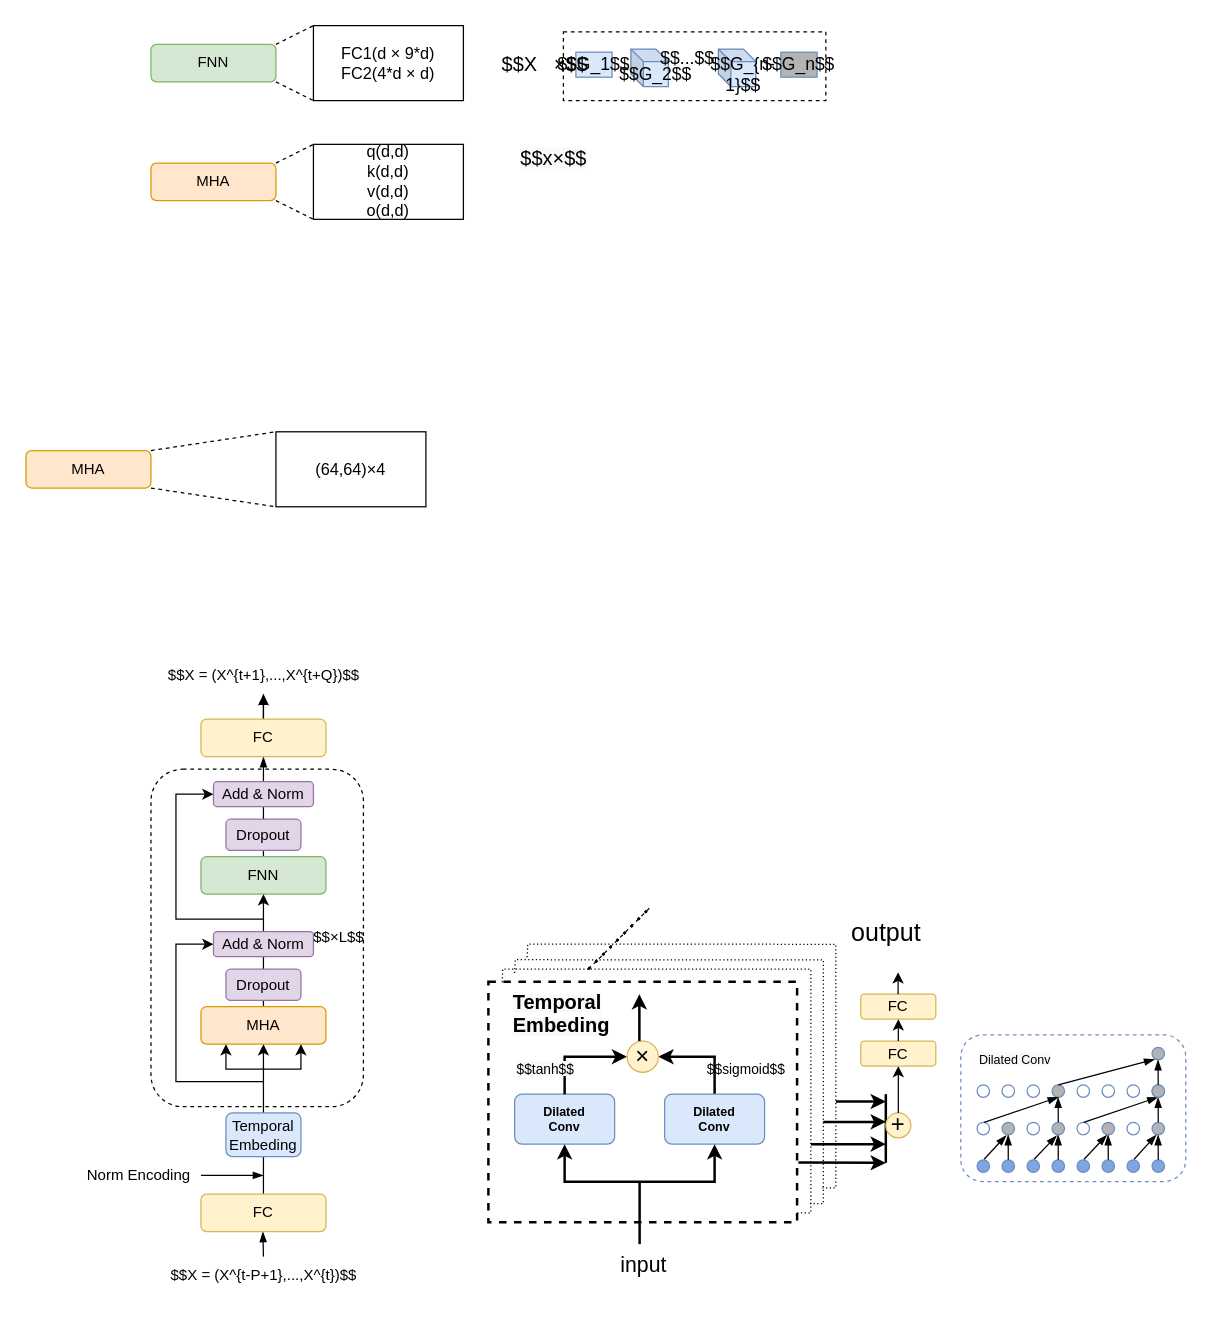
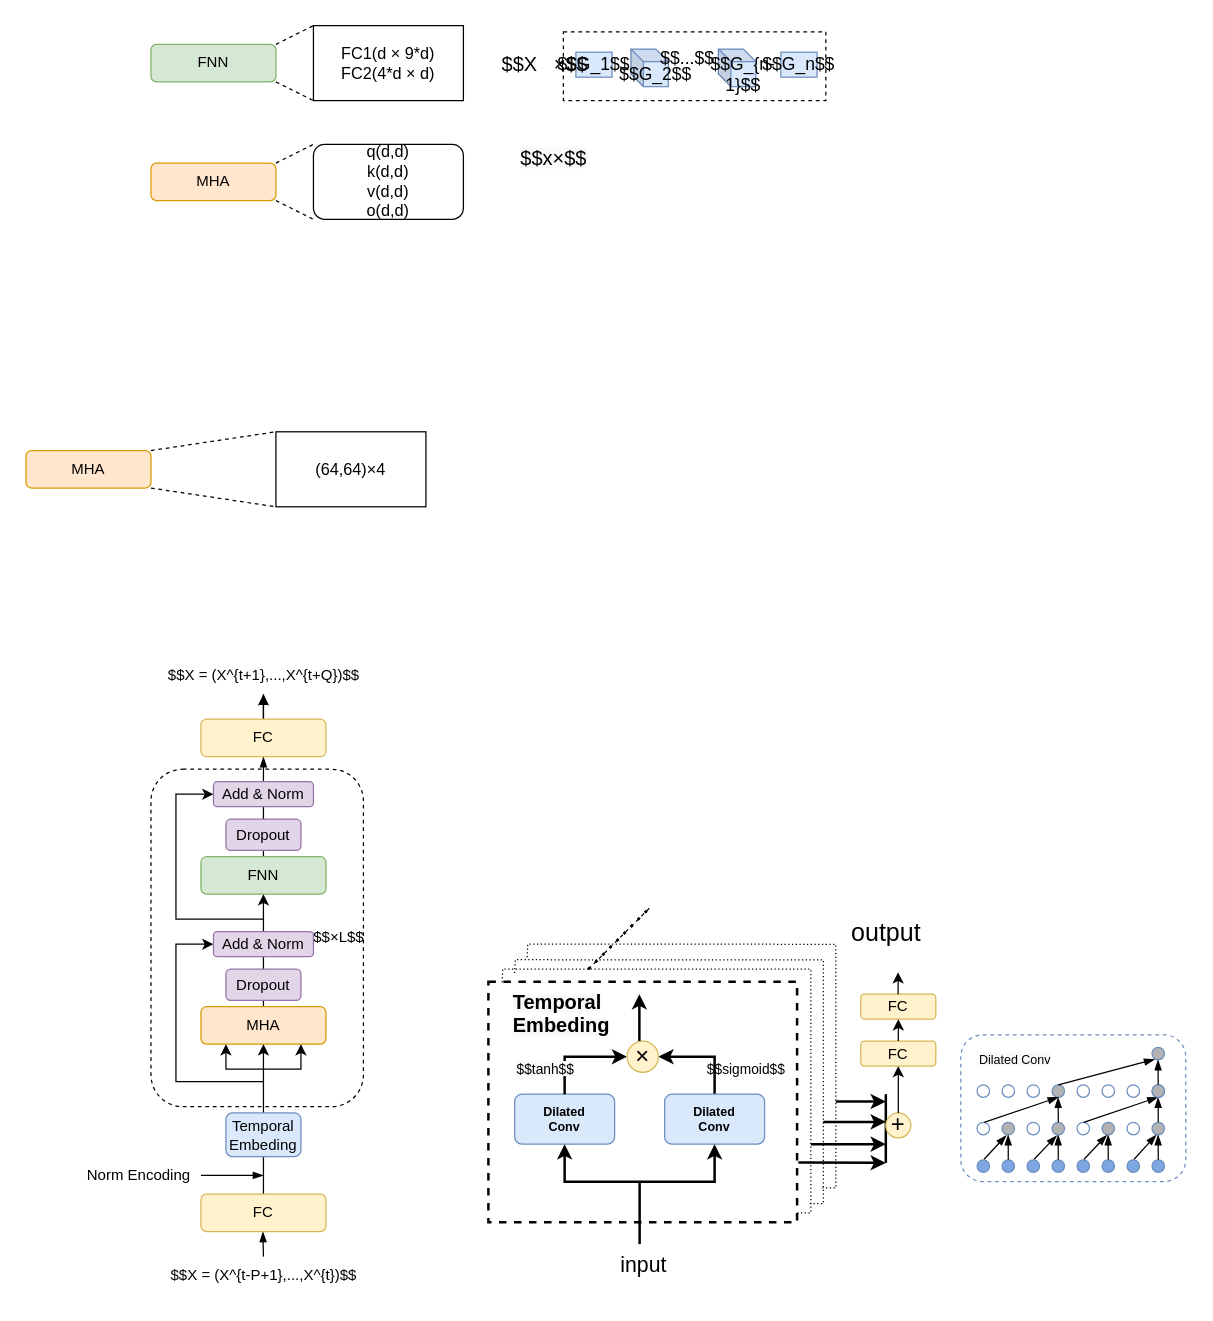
node "$$G_n$$": fillcolor #b3b3b3 -> #dae8fc
node "q(d,d) k(d,d) v(d,d) o(d,d)": shape rectangle -> rounded rectangle
